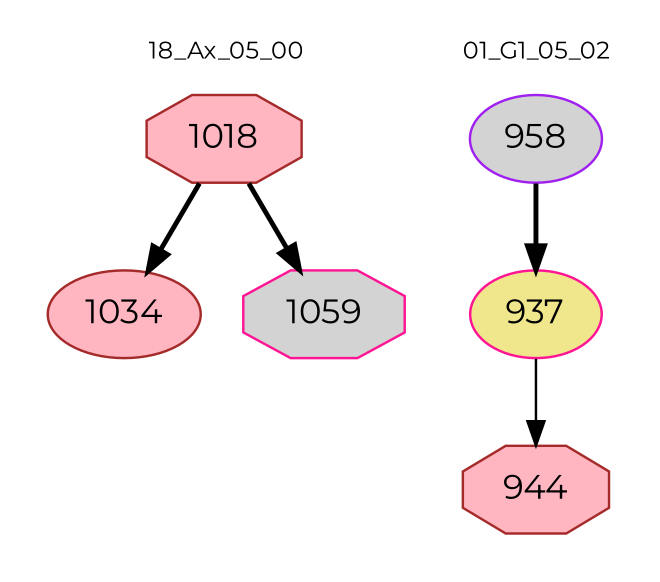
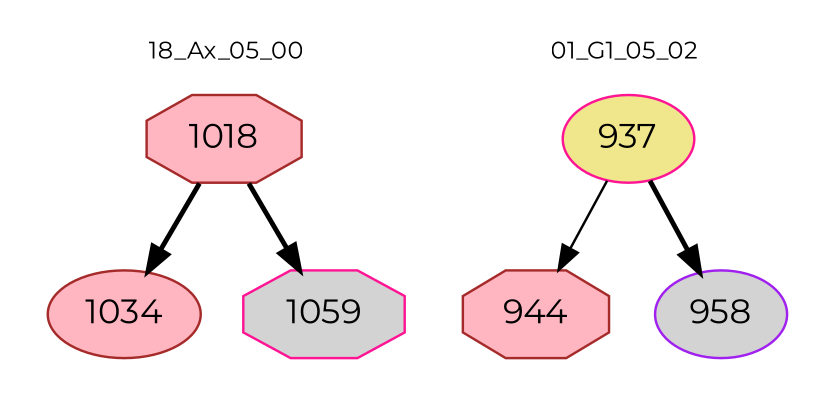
edge "958" -> "937": reversed
